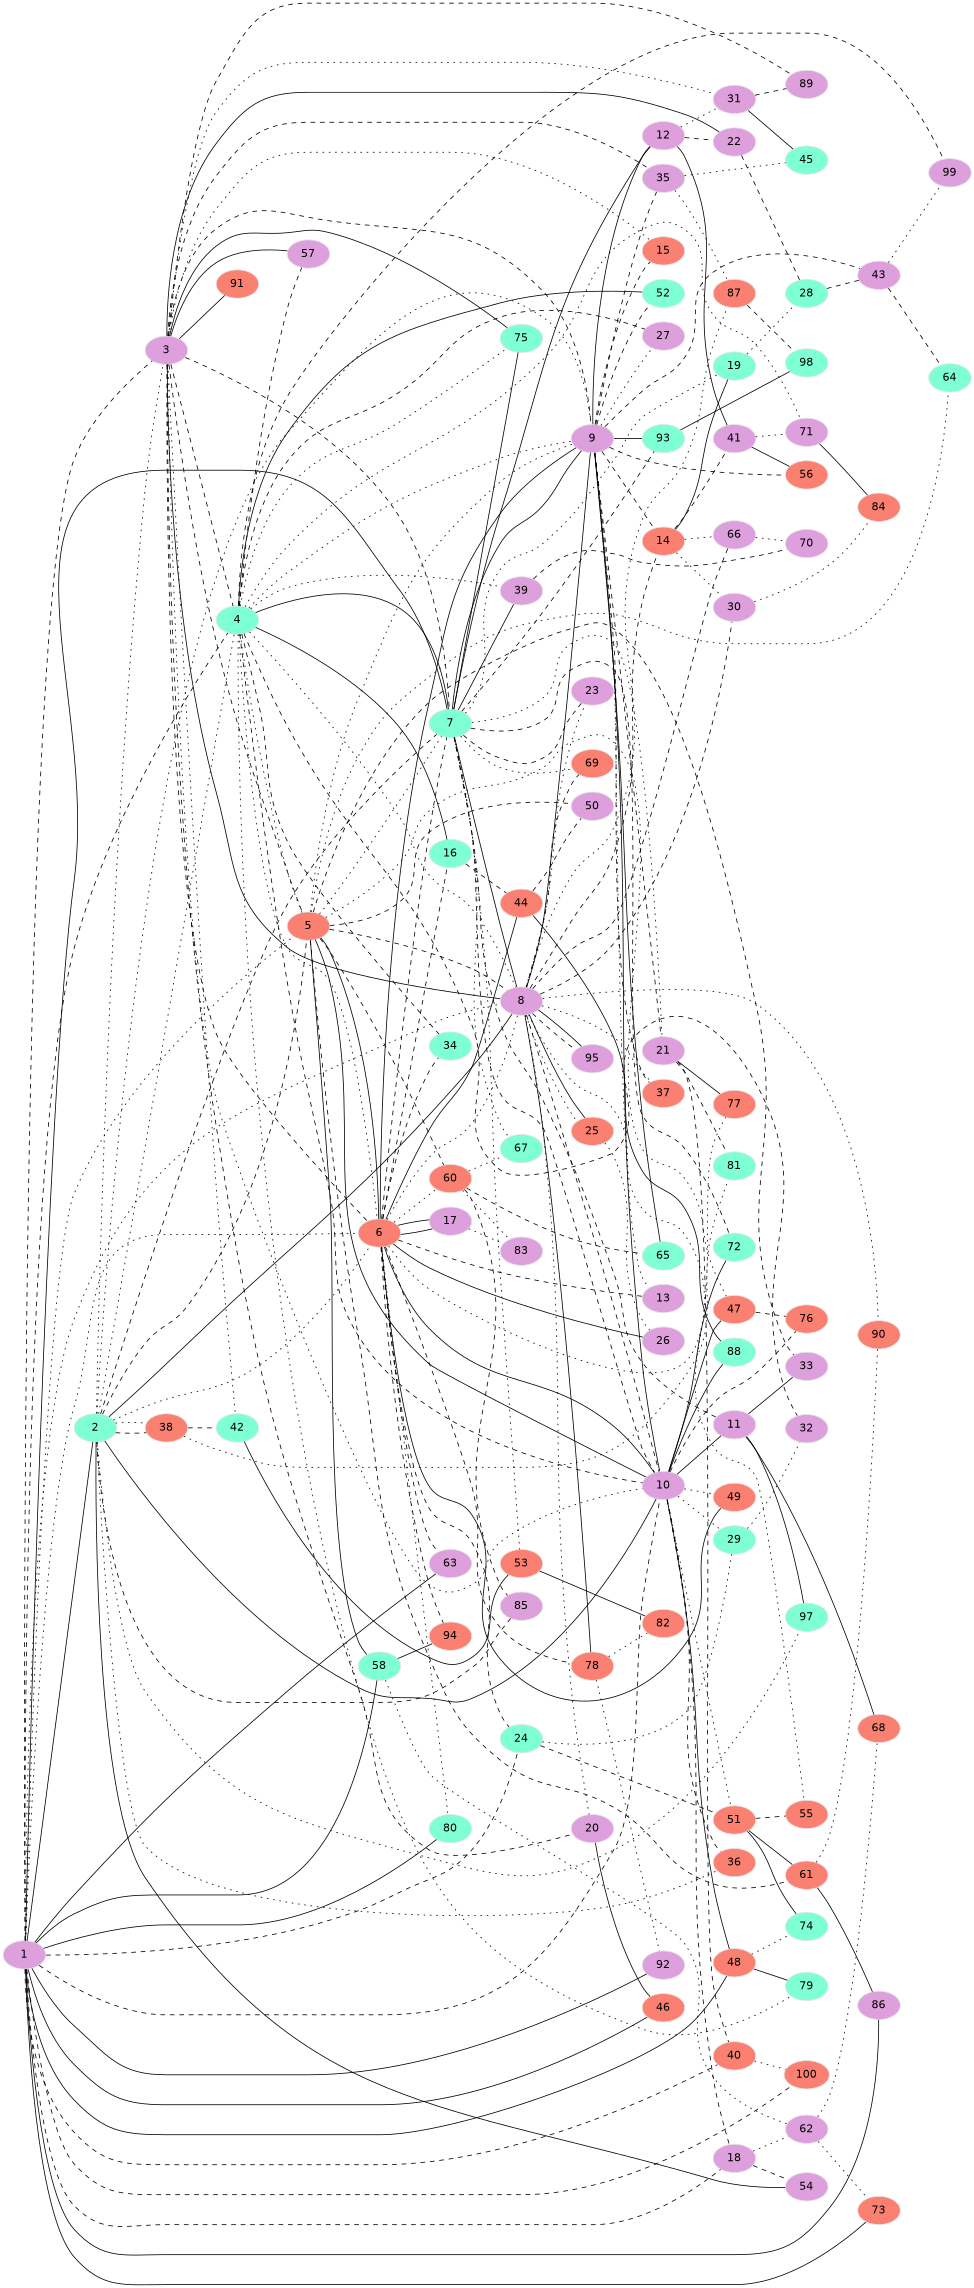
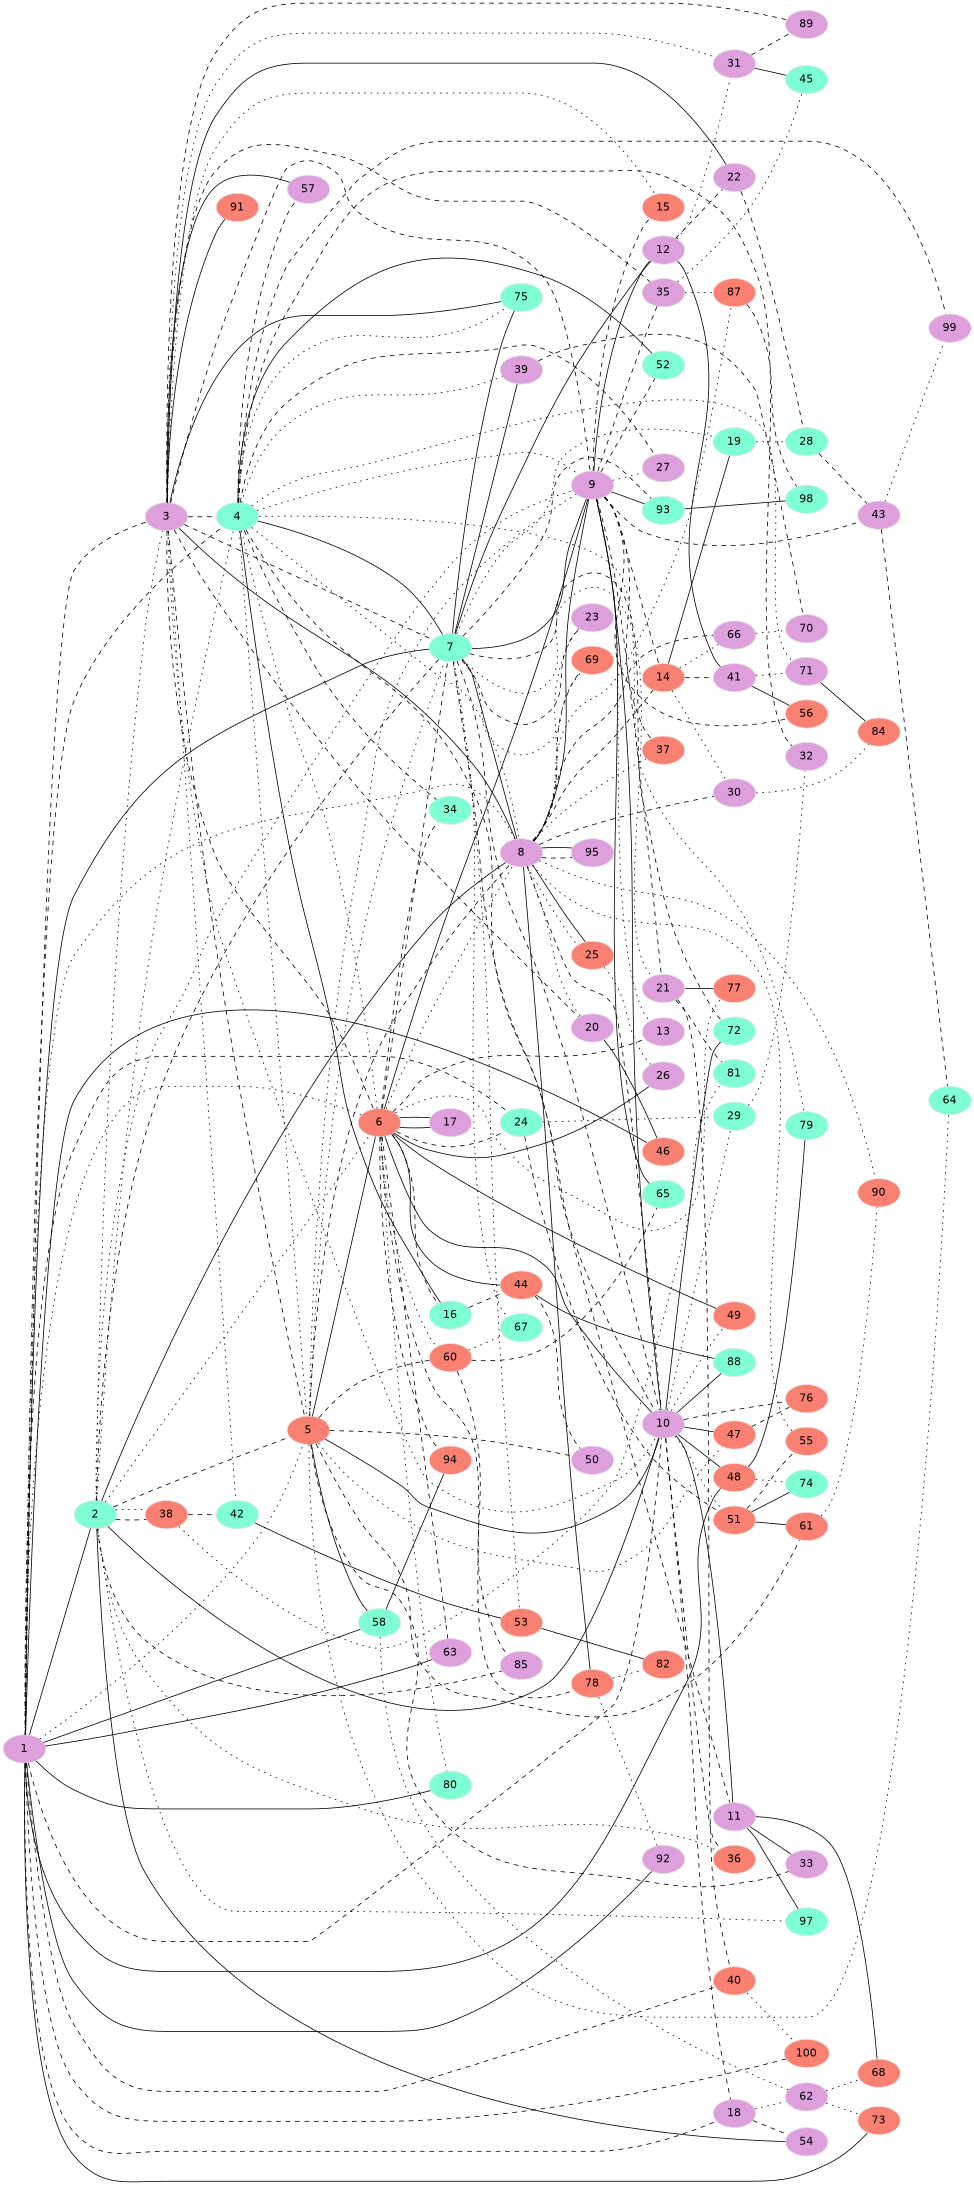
node "83": removed
node "86": removed
